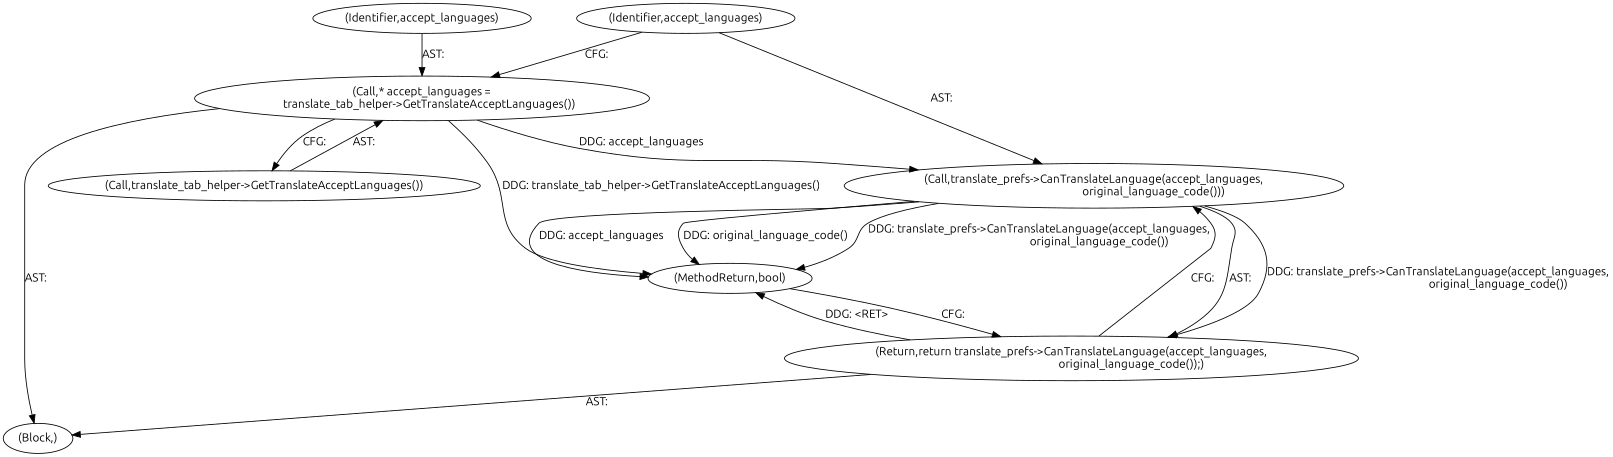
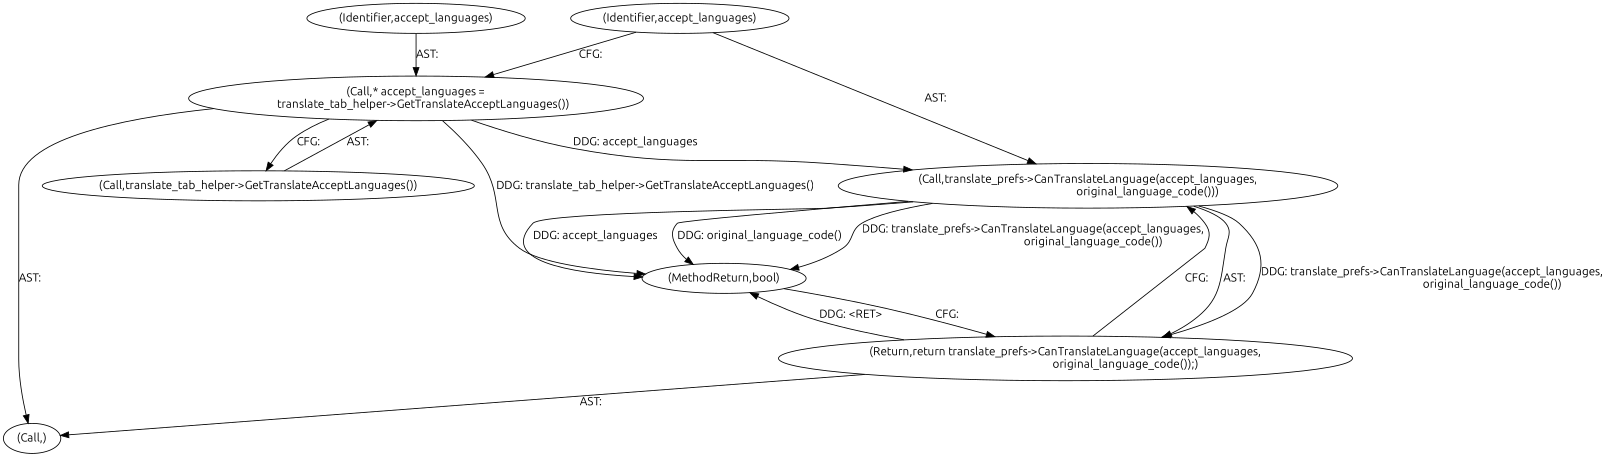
node "(Block,)": label "(Block,)" -> "(Call,)"
